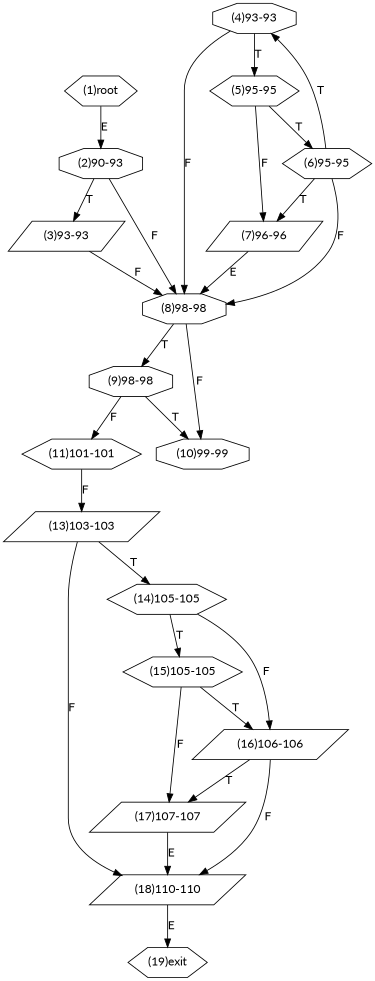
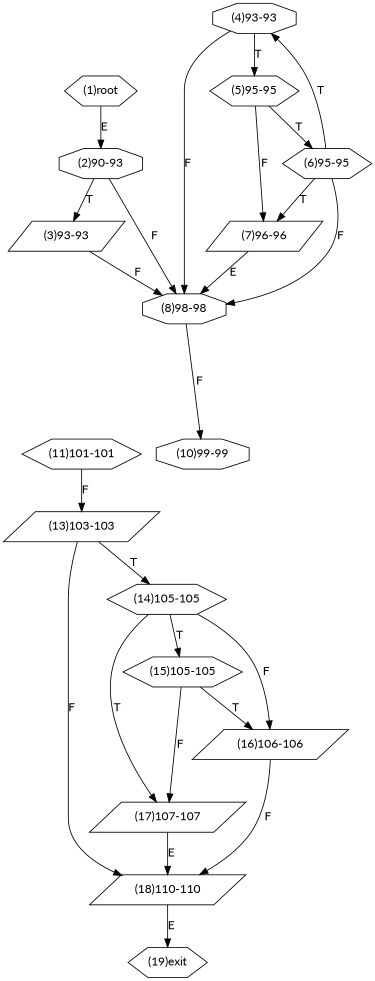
node "(9)98-98": removed
edge "(16)106-106" -> "(17)107-107": now "(14)105-105" -> "(17)107-107"
